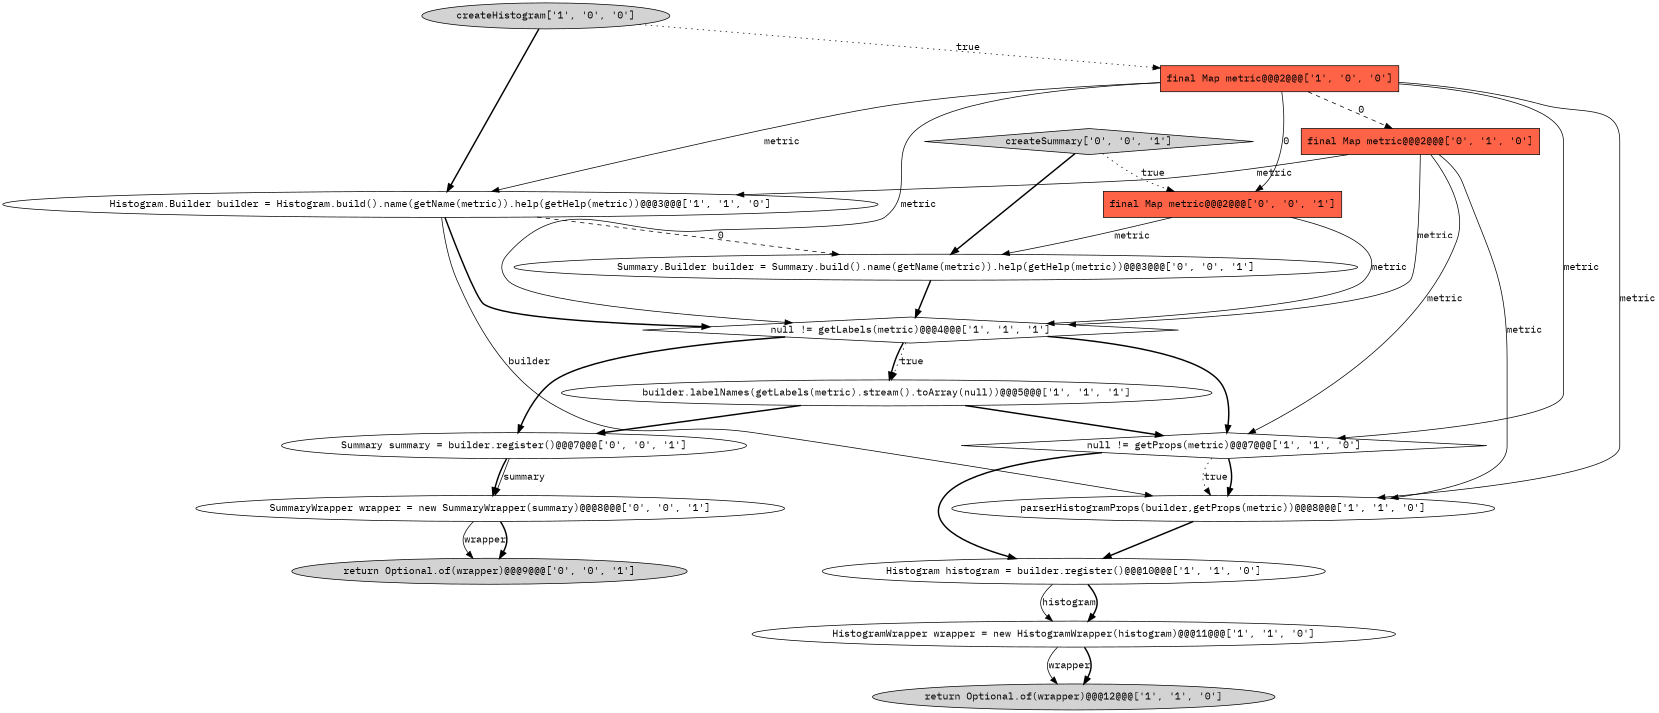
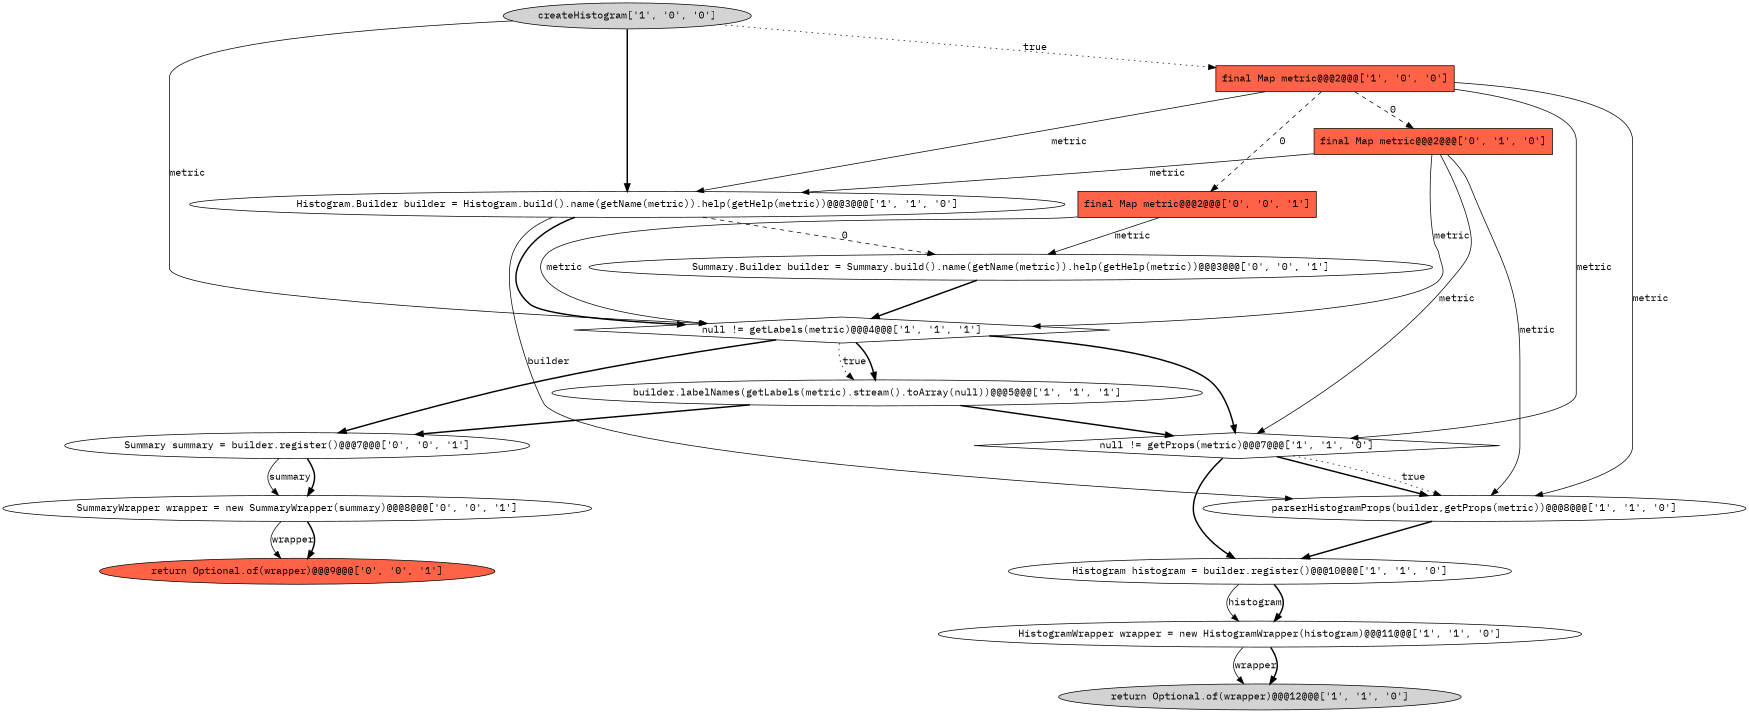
node "createSummary['0', '0', '1']": removed
edge "final Map metric@@@2@@@['1', '0', '0']" -> "final Map metric@@@2@@@['0', '0', '1']": style solid -> dashed
edge "final Map metric@@@2@@@['1', '0', '0']" -> "null != getLabels(metric)@@@4@@@['1', '1', '1']": now "createHistogram['1', '0', '0']" -> "null != getLabels(metric)@@@4@@@['1', '1', '1']"
node "return Optional.of(wrapper)@@@9@@@['0', '0', '1']": fillcolor lightgray -> tomato
